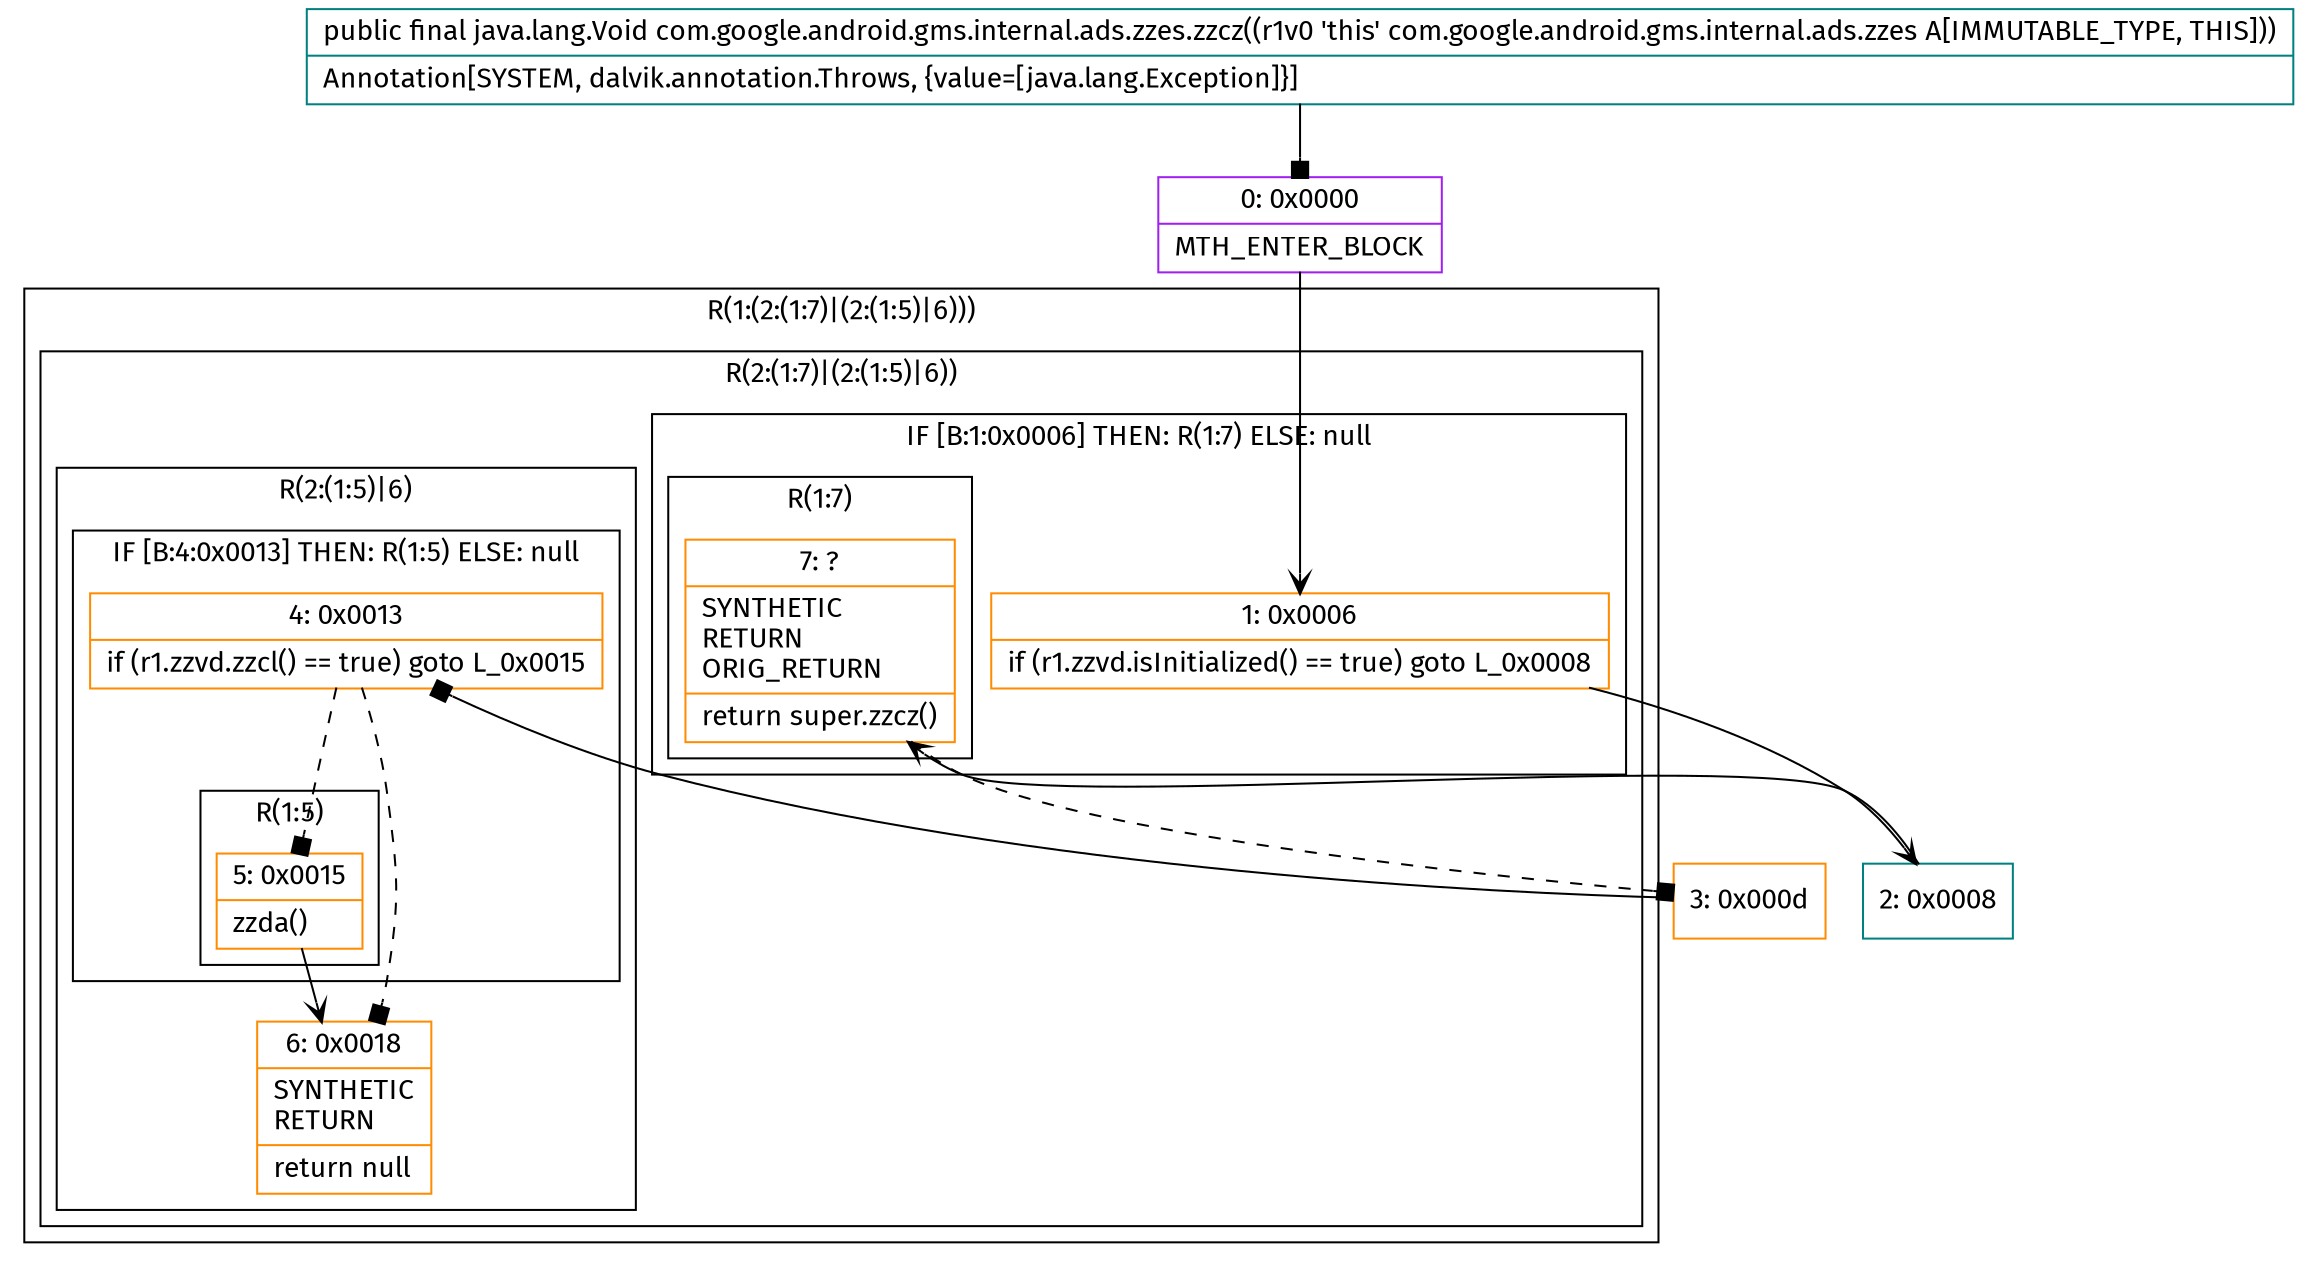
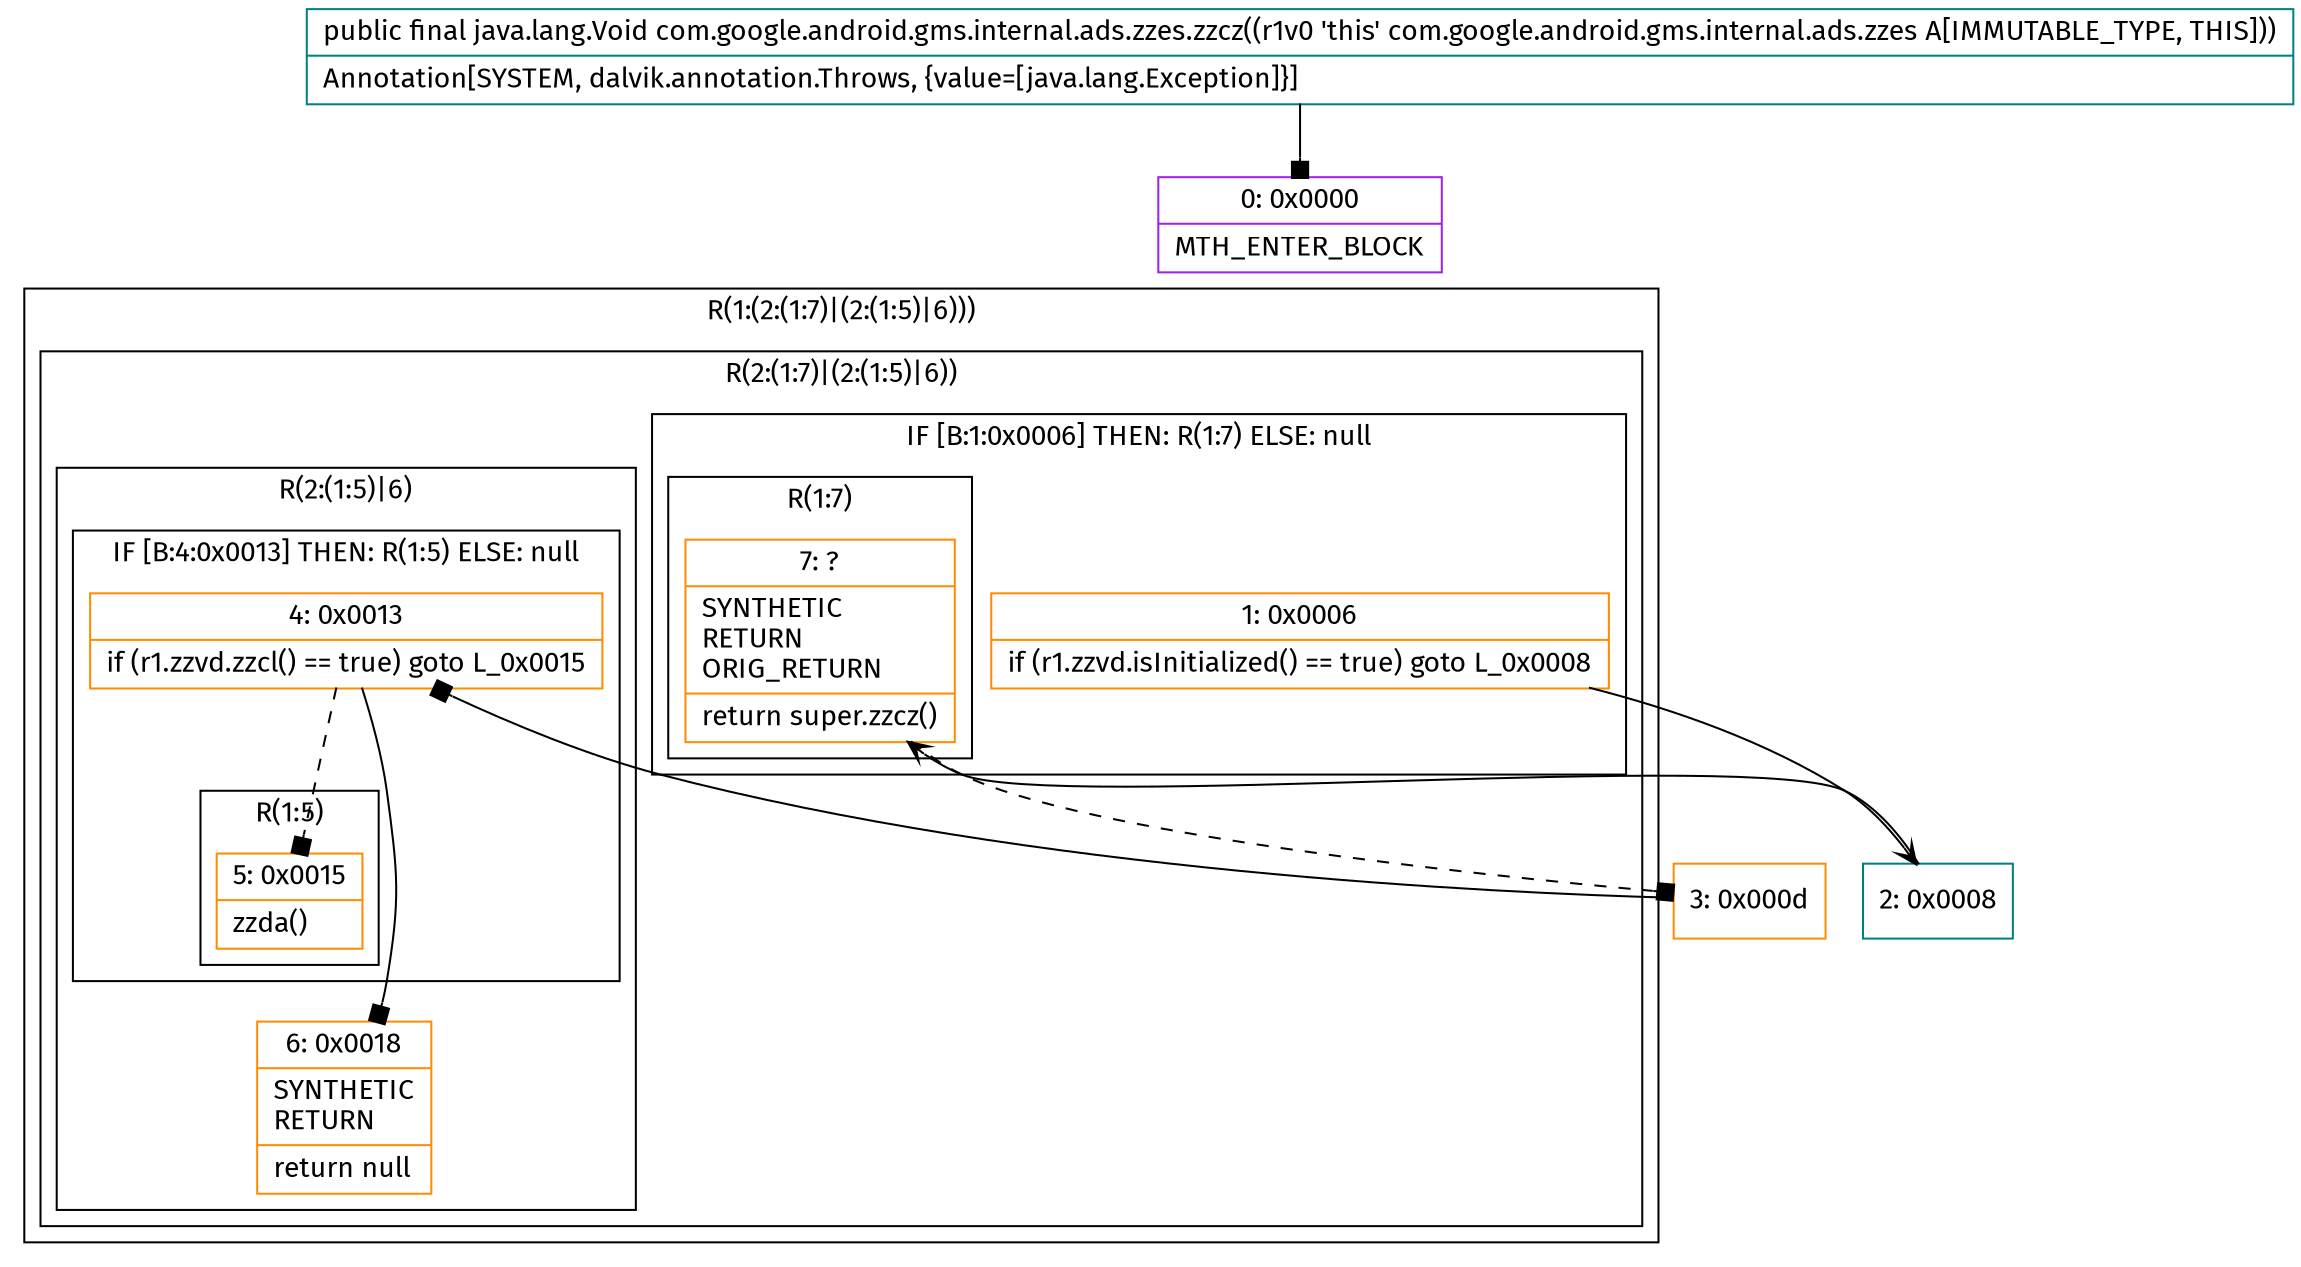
edge "0: 0x0000" -> "1: 0x0006": removed
edge "4: 0x0013" -> "6: 0x0018": style dashed -> solid
edge "5: 0x0015" -> "6: 0x0018": removed
